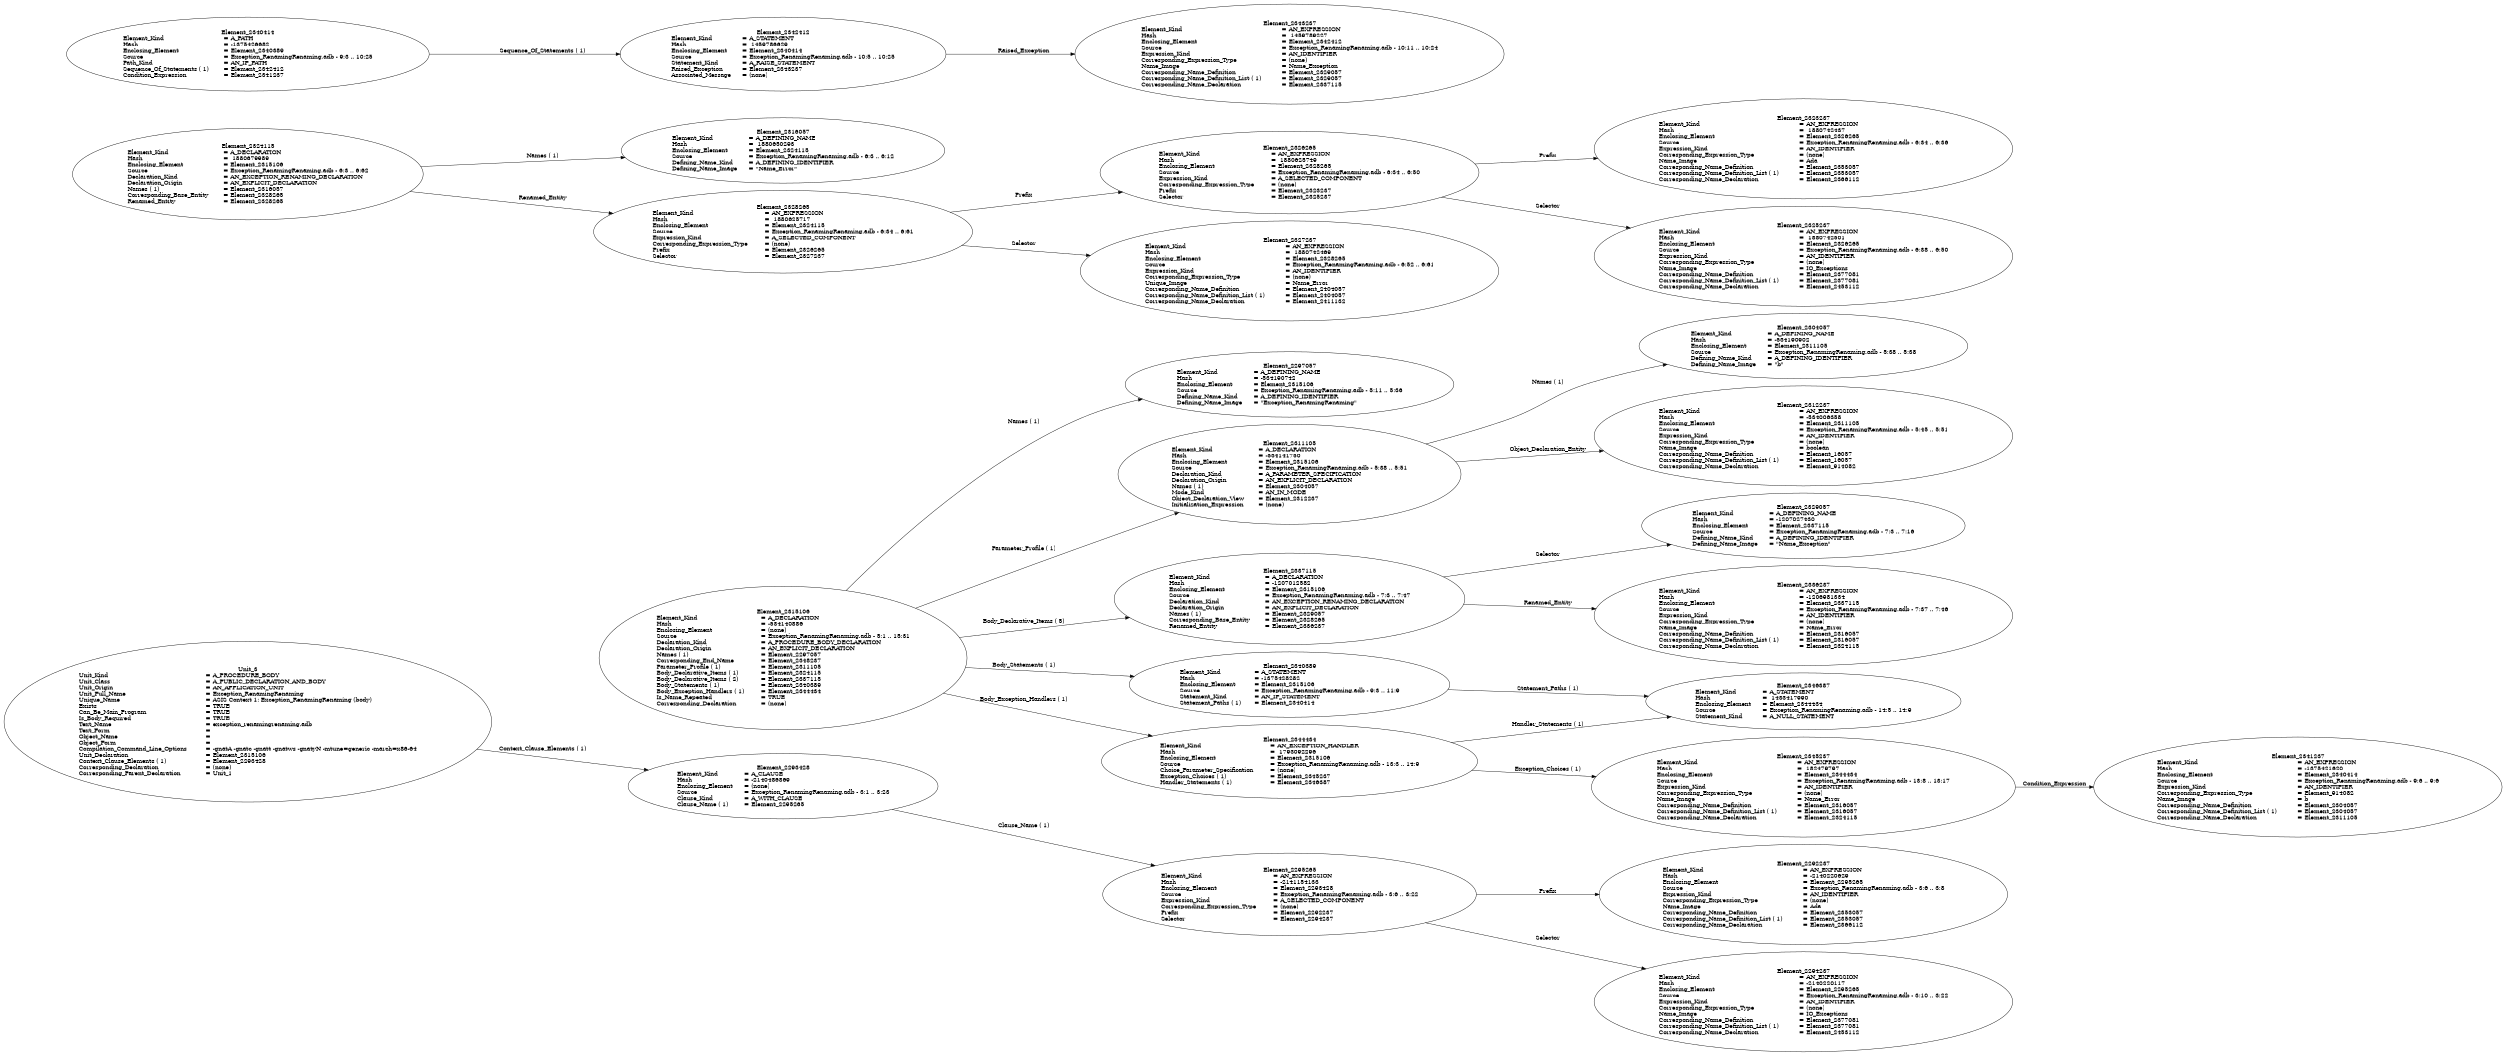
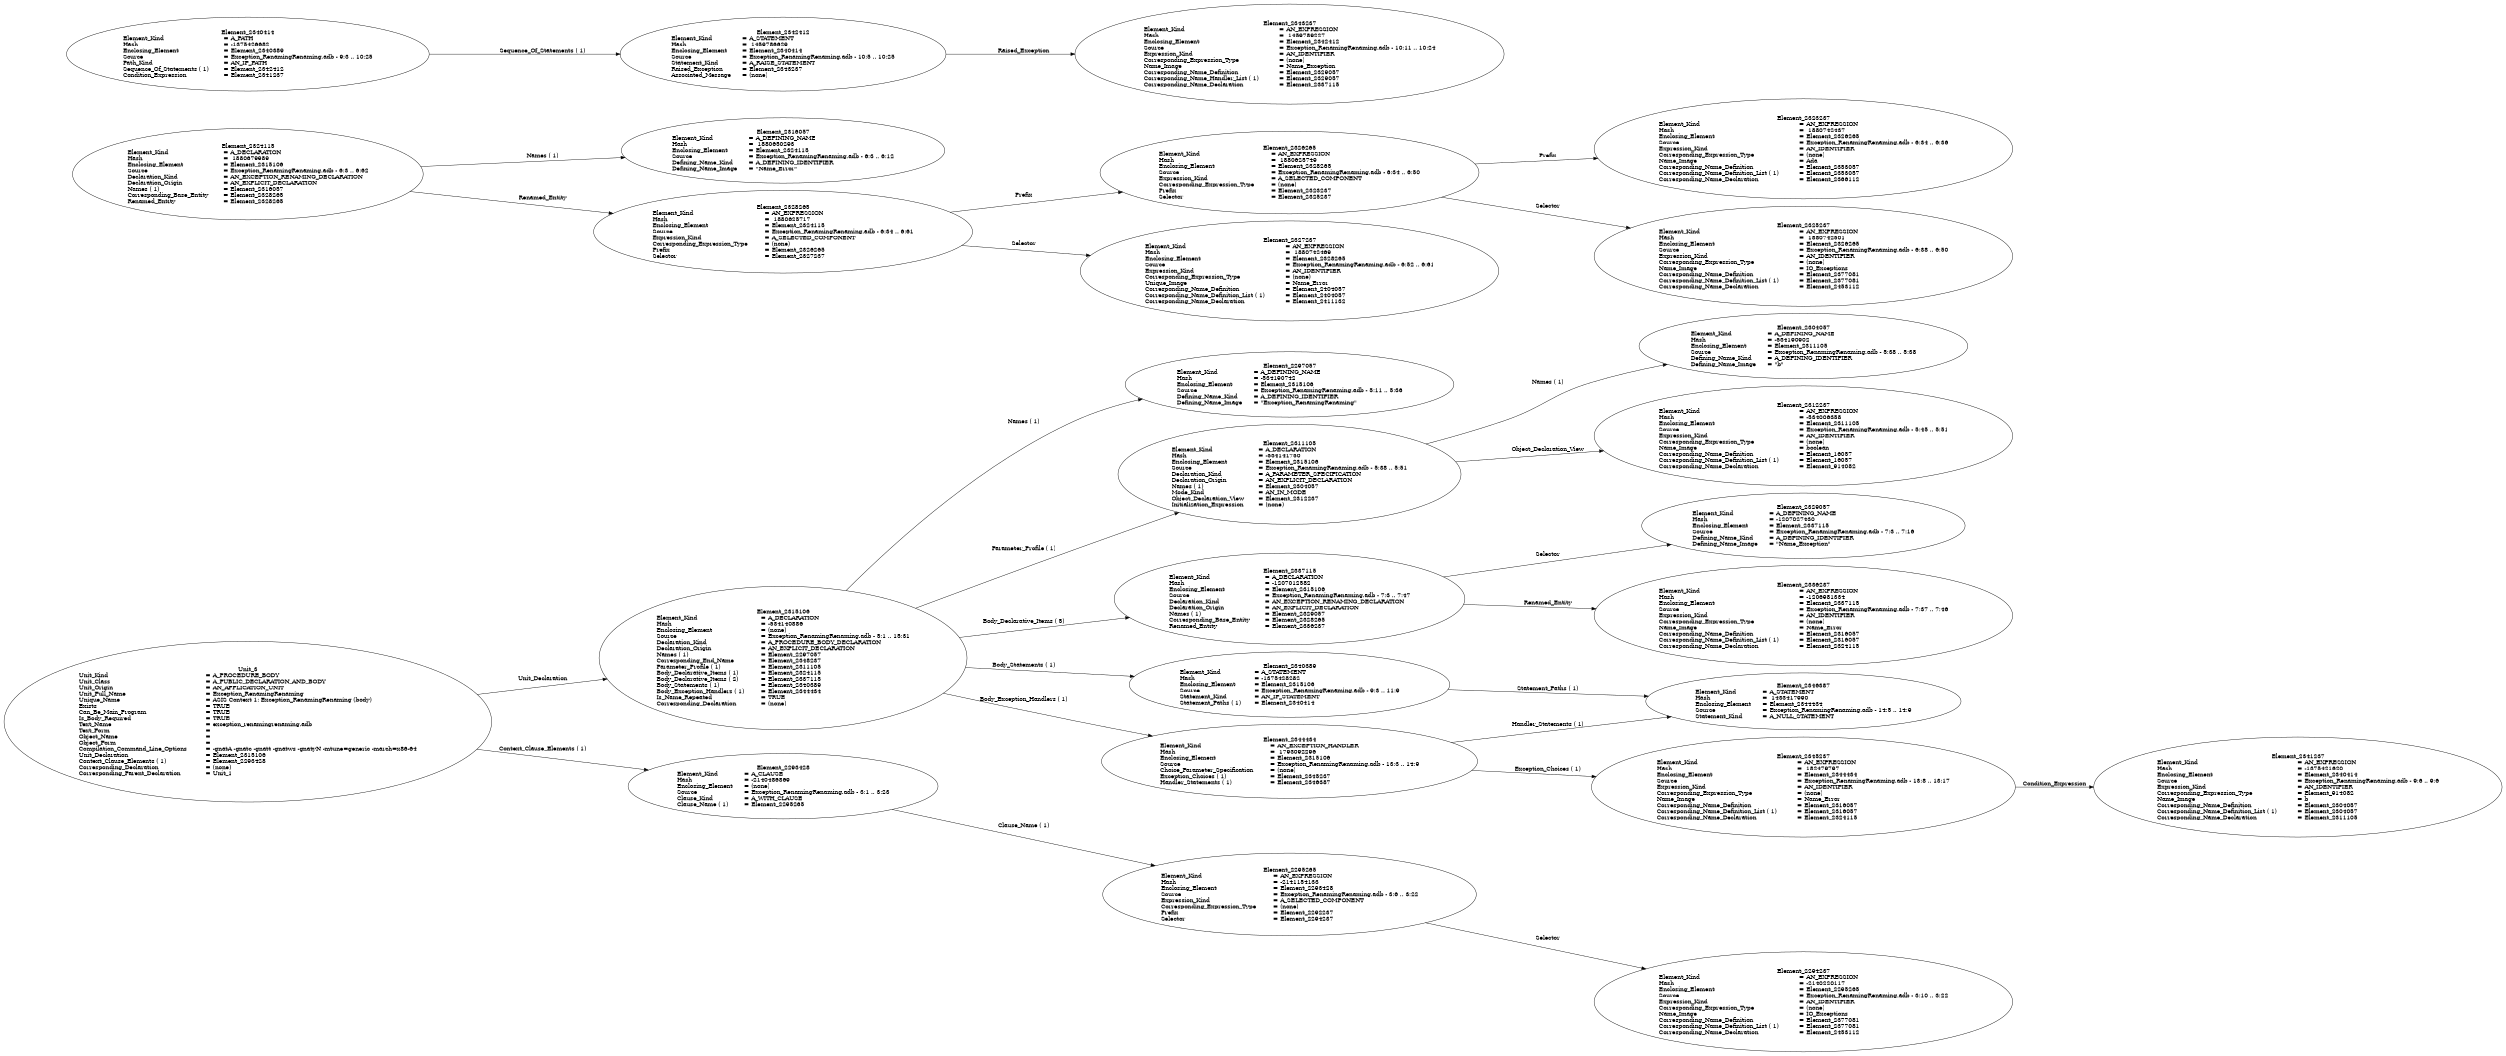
node "Element_2343237": text "Corresponding_Name_Definition_List ( 1)" -> "Corresponding_Name_Handler_List ( 1)"
edge "Element_2311105" -> "Element_2312237": label "Object_Declaration_Entity" -> "Object_Declaration_View"
edge "Unit_3" -> "Element_2315106": added, label "Unit_Declaration"
node "Element_2292237": removed
